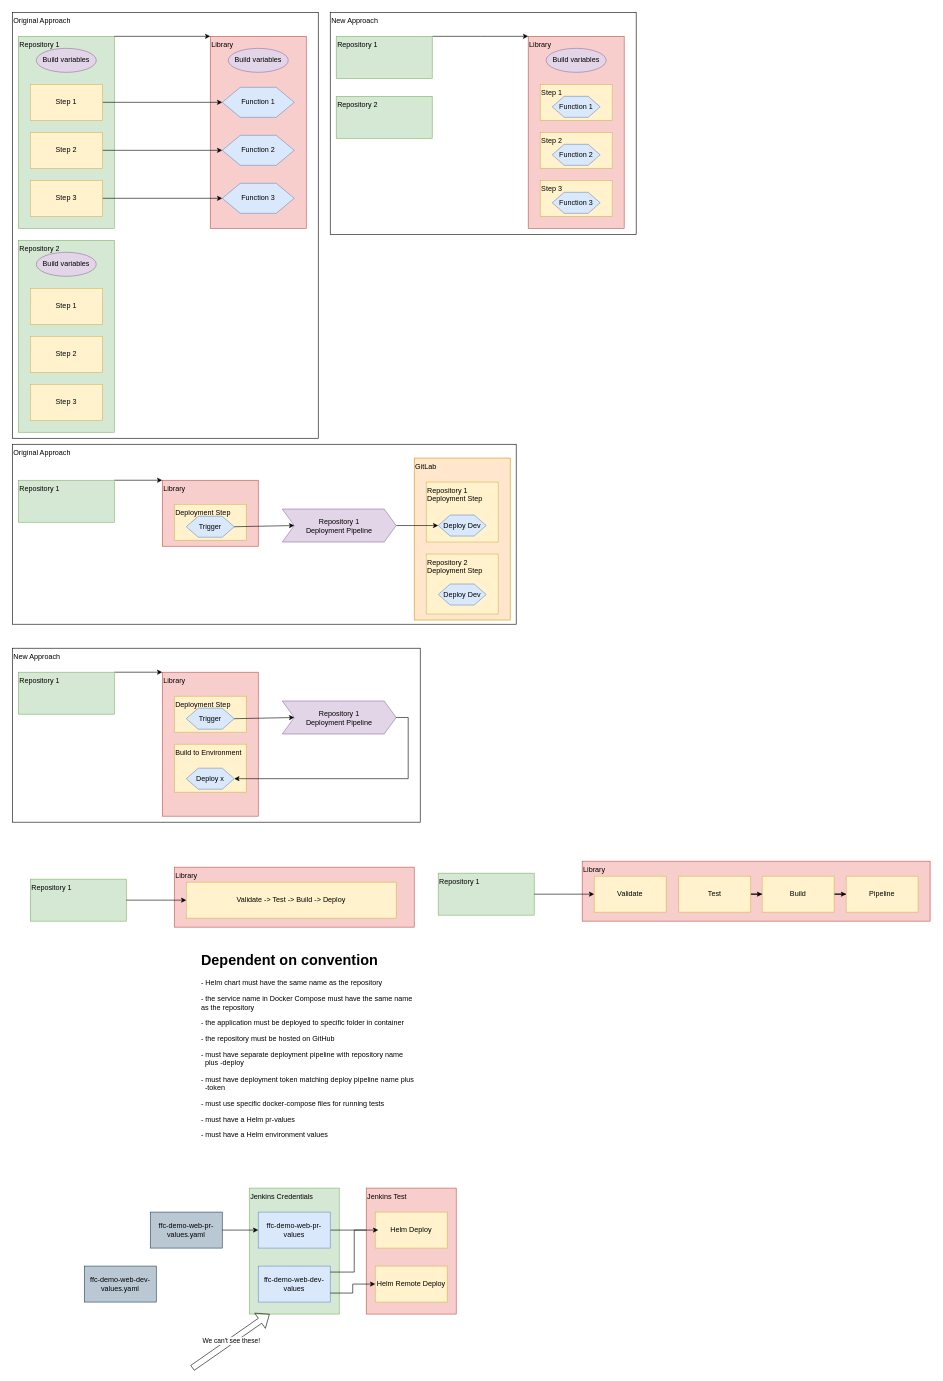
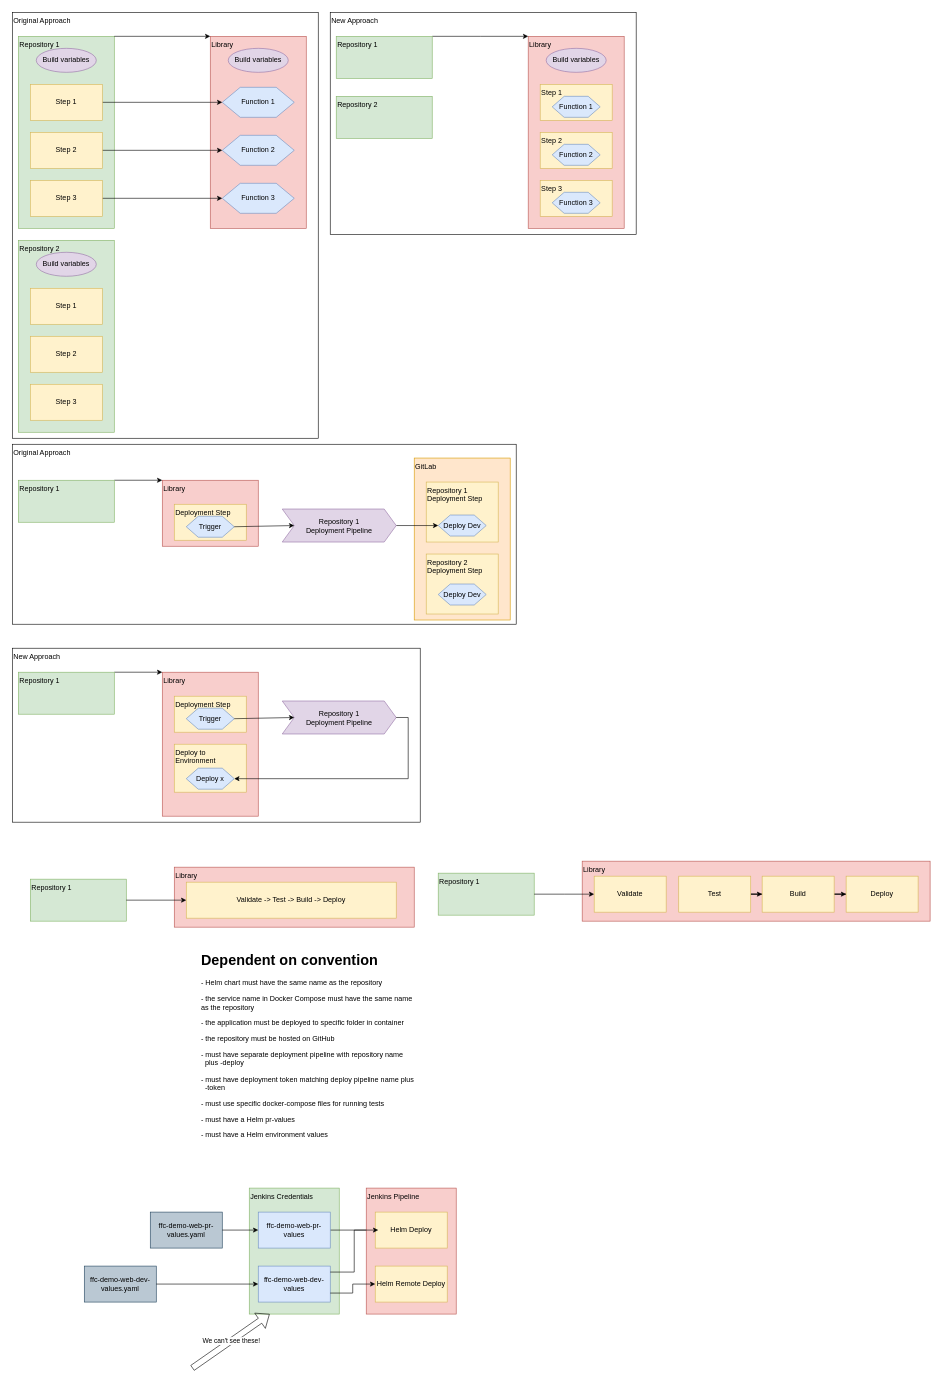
node "Build to Environment": label "Build to Environment" -> "Deploy to Environment"
node "Pipeline": label "Pipeline" -> "Deploy"
node "Jenkins Test": label "Jenkins Test" -> "Jenkins Pipeline"
edge "ffc-demo-web-dev-values.yaml" -> "ffc-demo-web-dev-values": added
